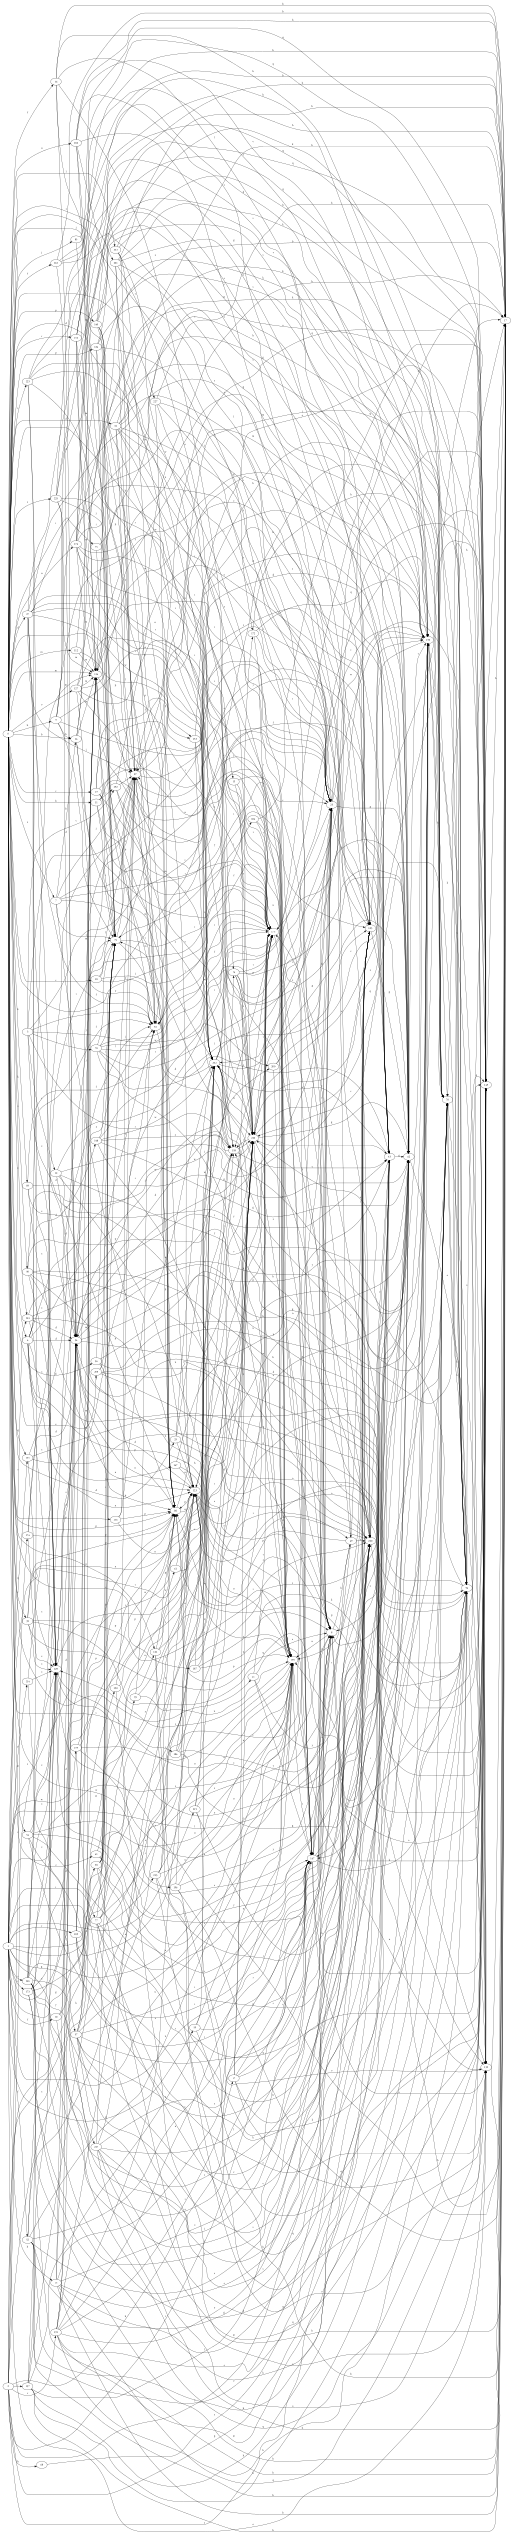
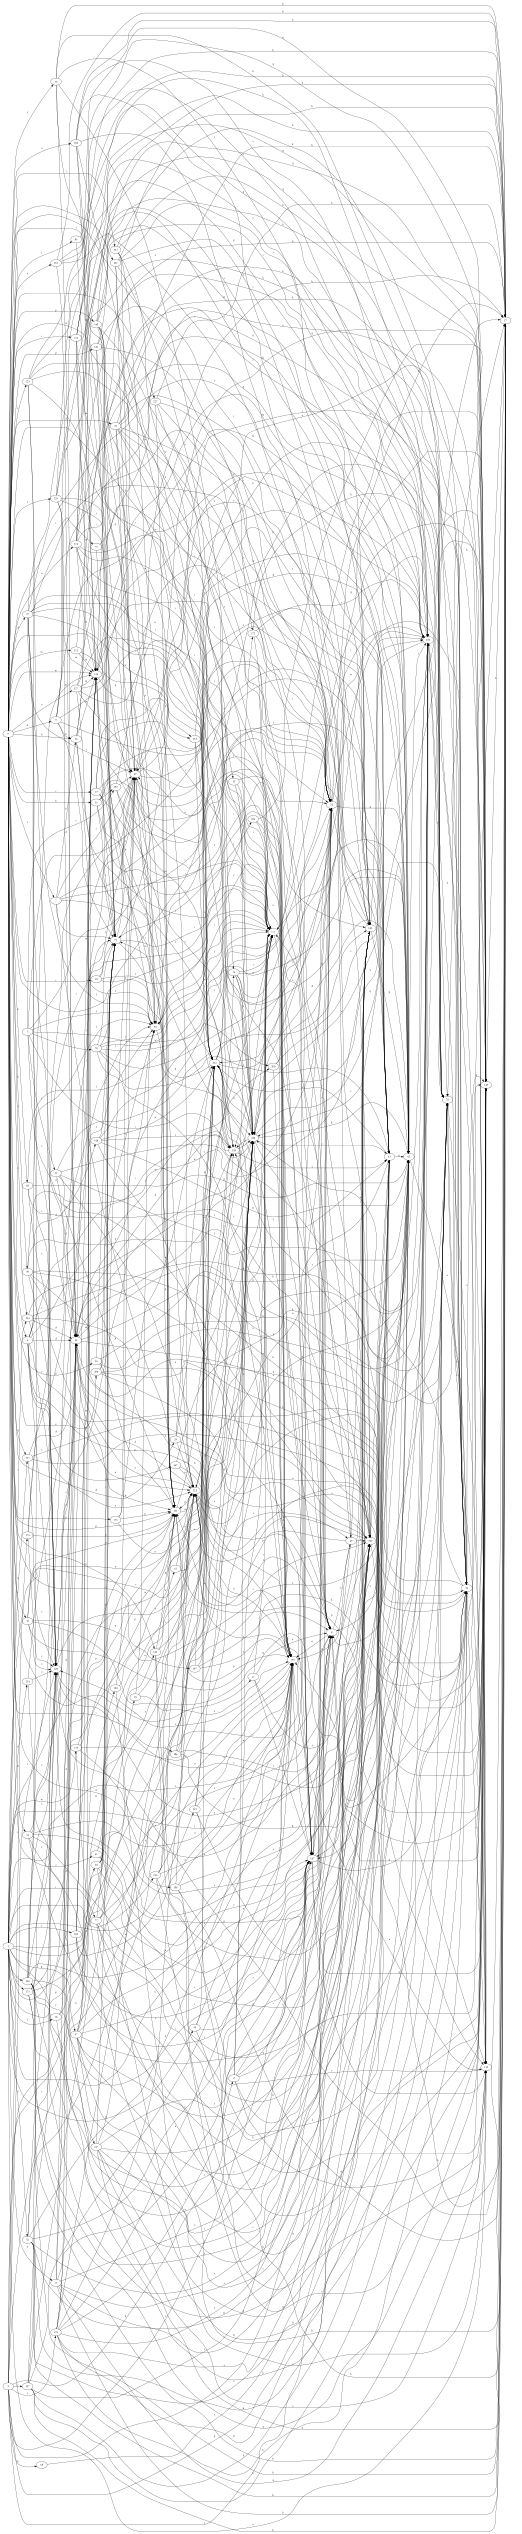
edge "101" -> "8": now "140" -> "8"
